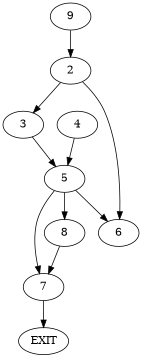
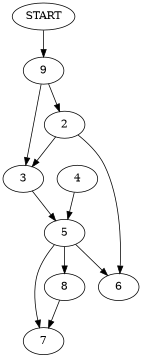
node "START": added
edge "9" -> "3": added
node "EXIT": removed
